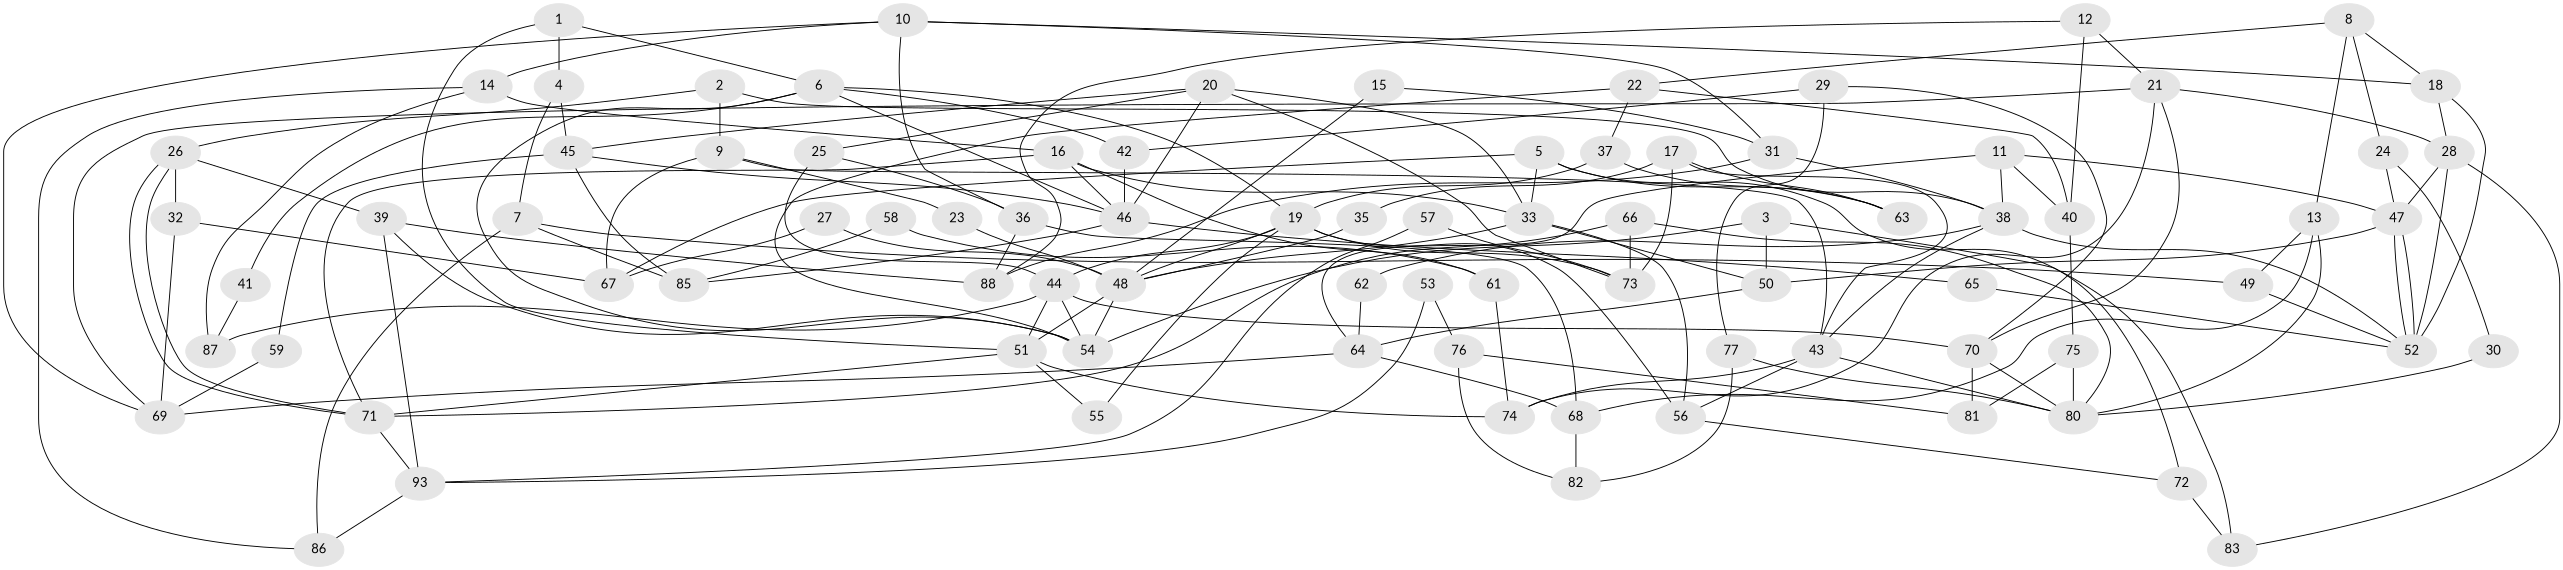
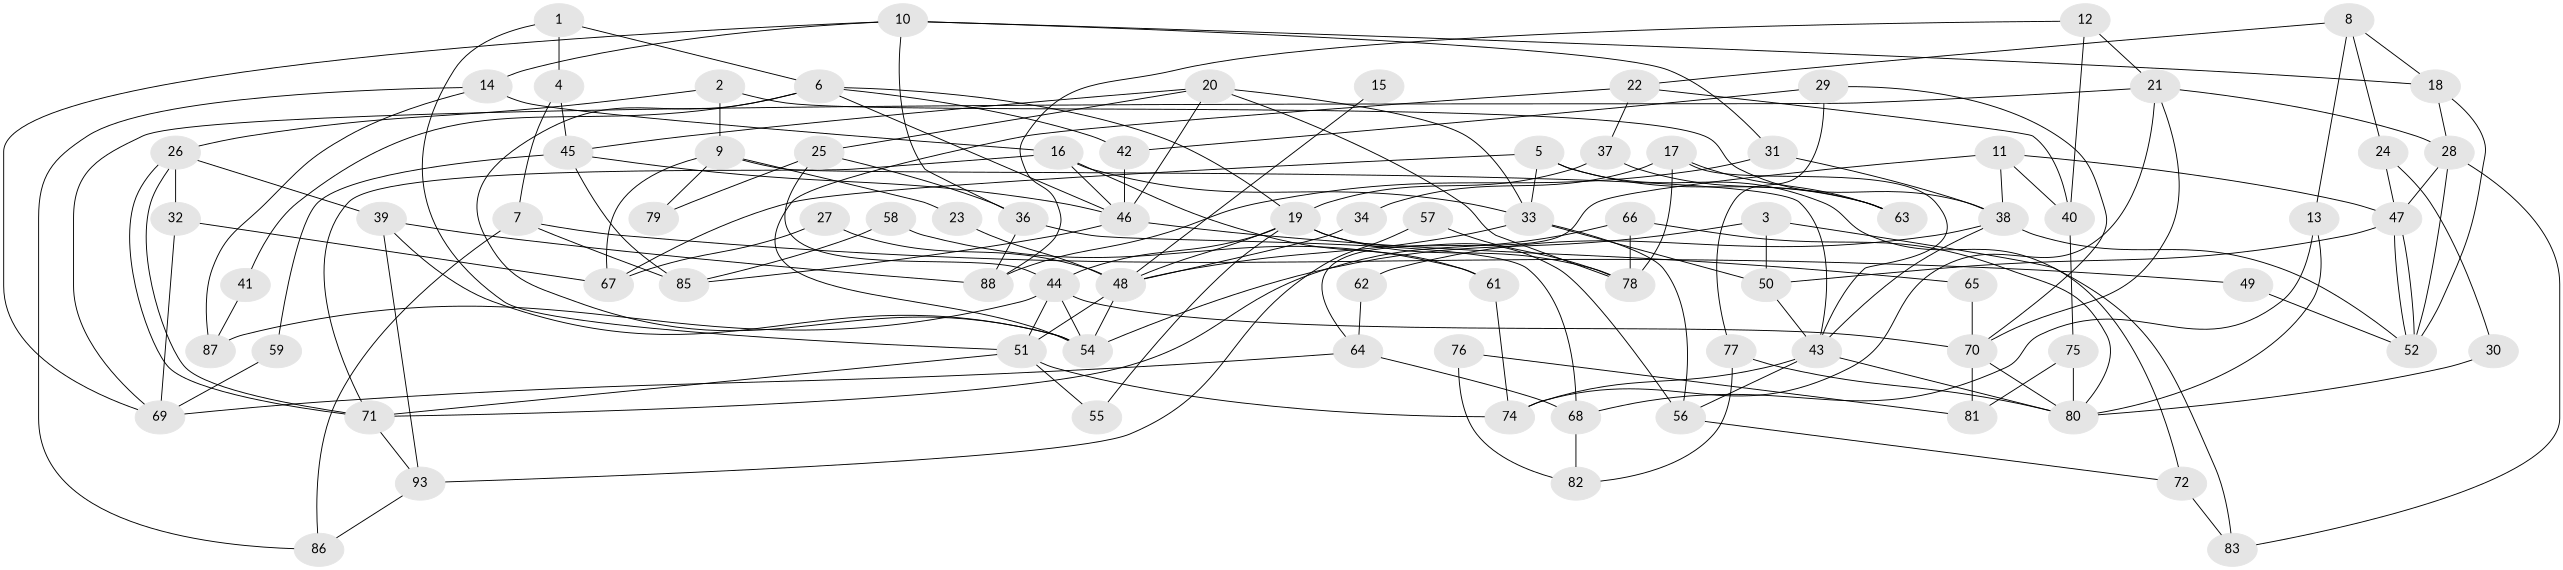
edge "15" -- "31": removed
node "79": added
node "35": label "35" -> "34"
edge "13" -- "49": removed
node "53": removed
node "73": label "73" -> "78"
edge "50" -- "64": now "50" -- "43"
edge "65" -- "52": now "65" -- "70"
